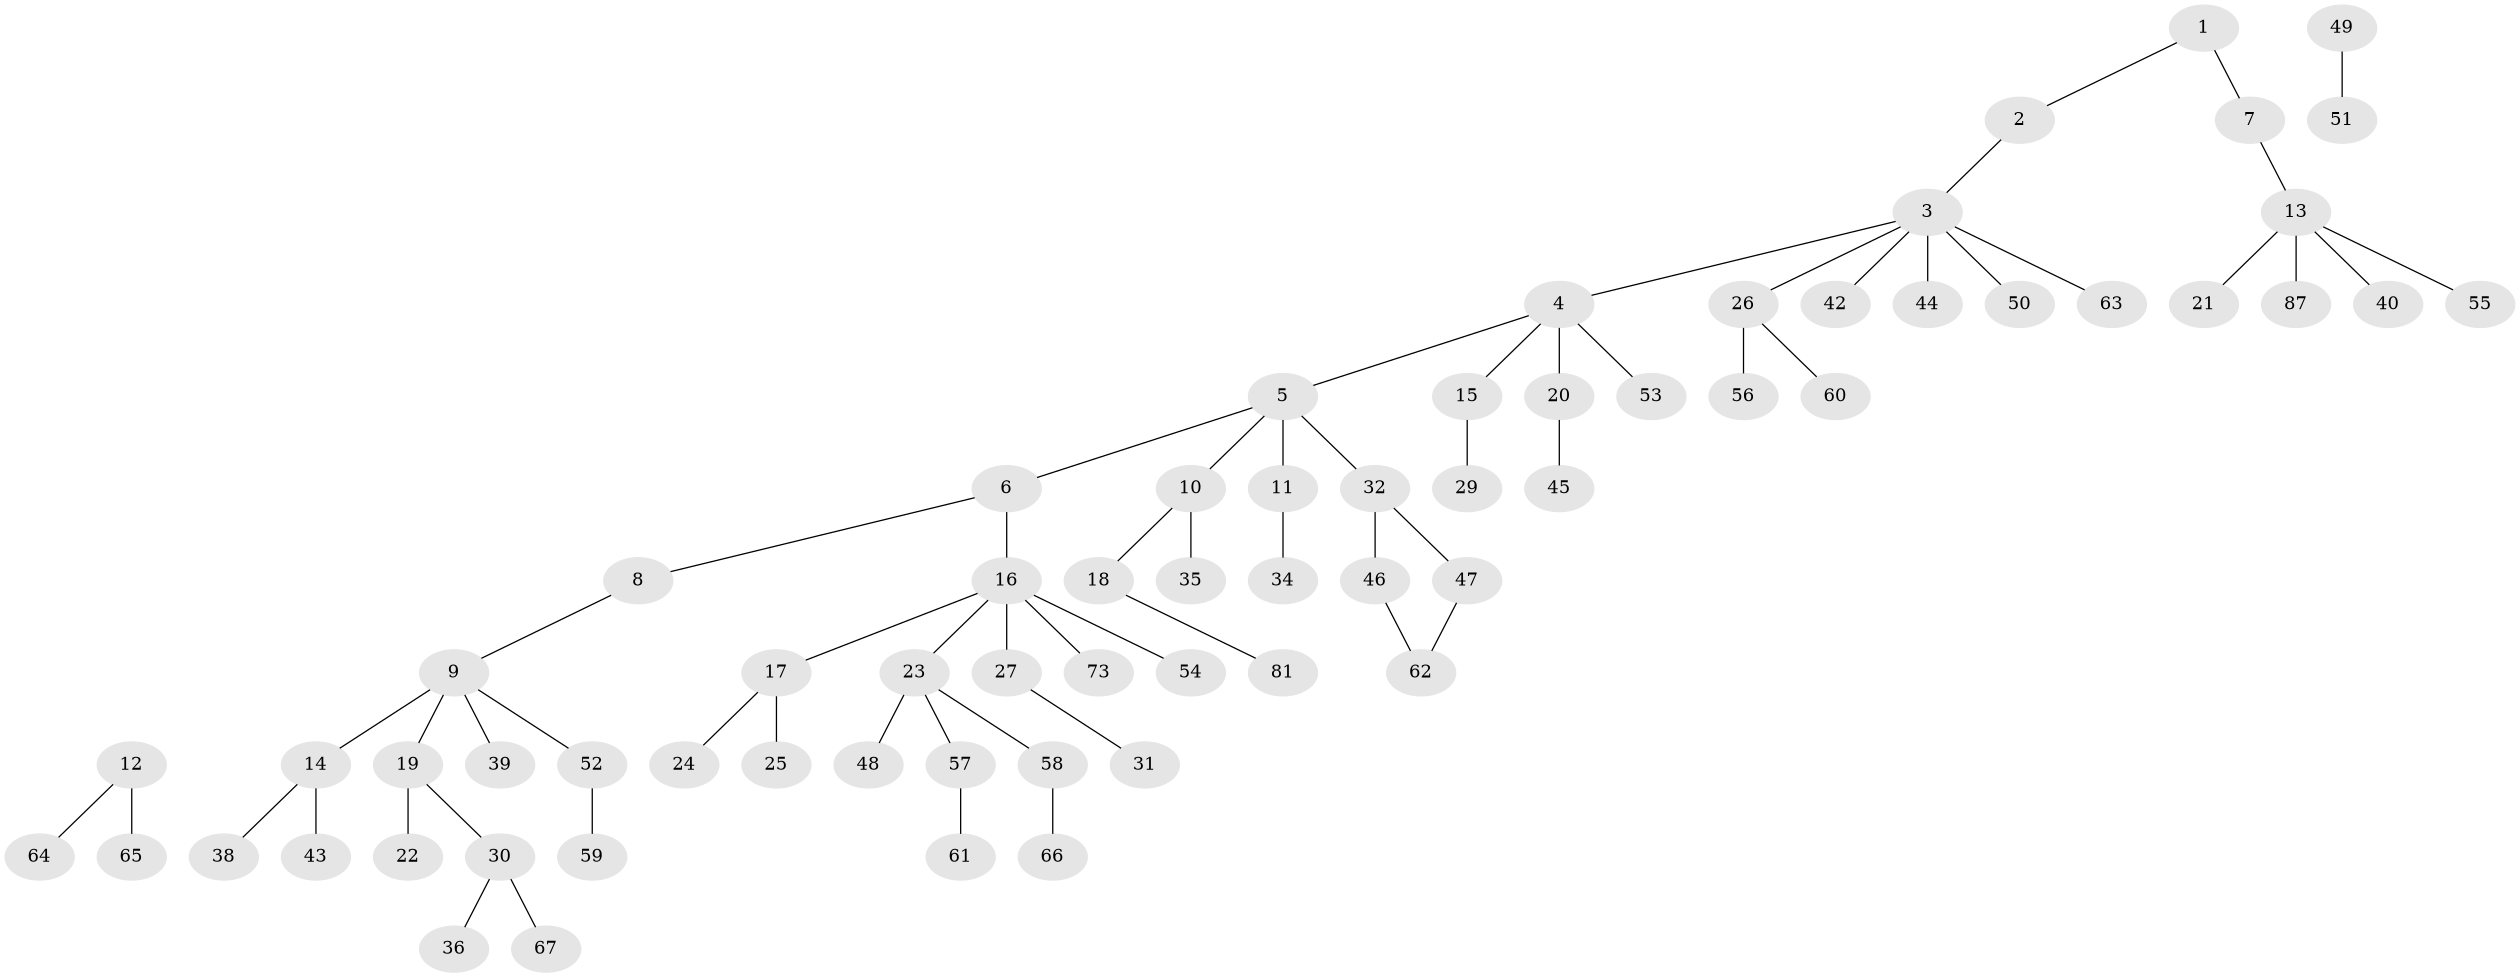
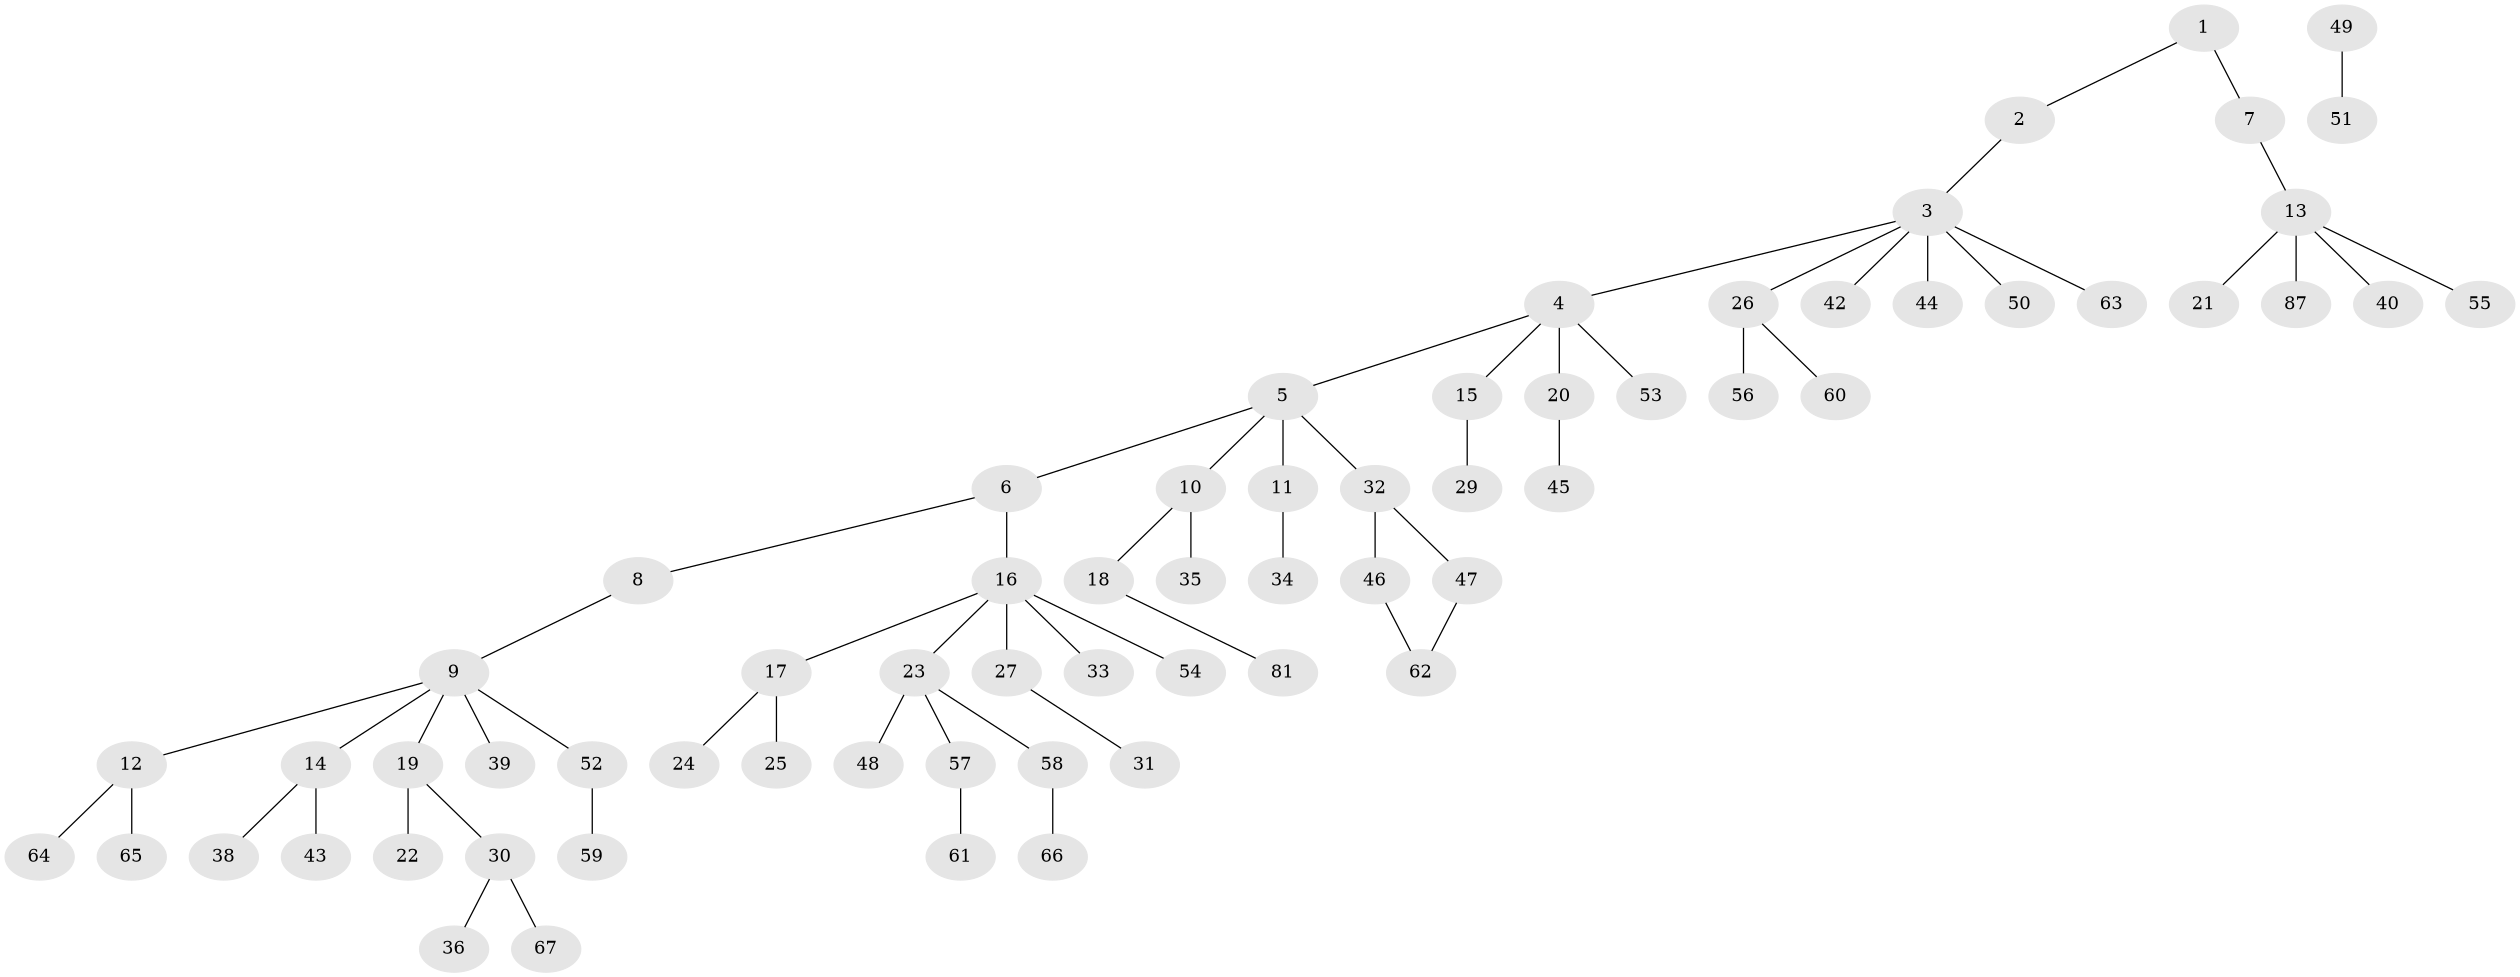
node "73": label "73" -> "33"
edge "9" -- "12": added
